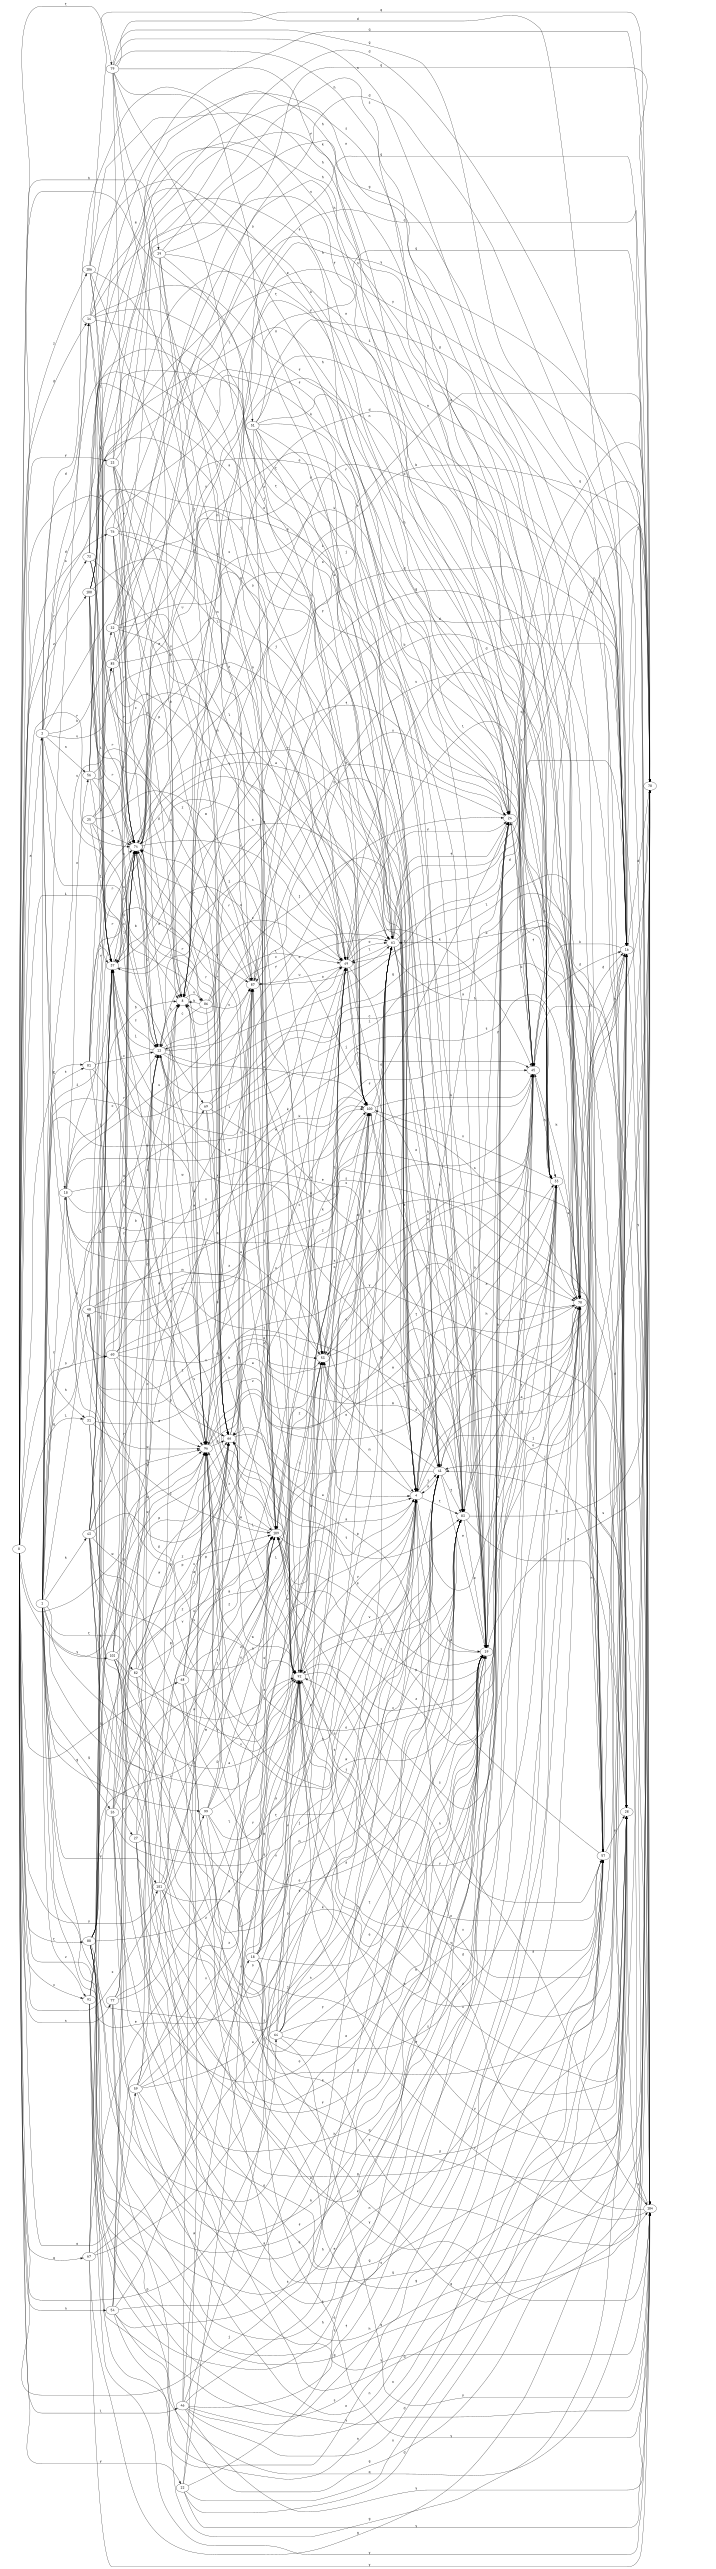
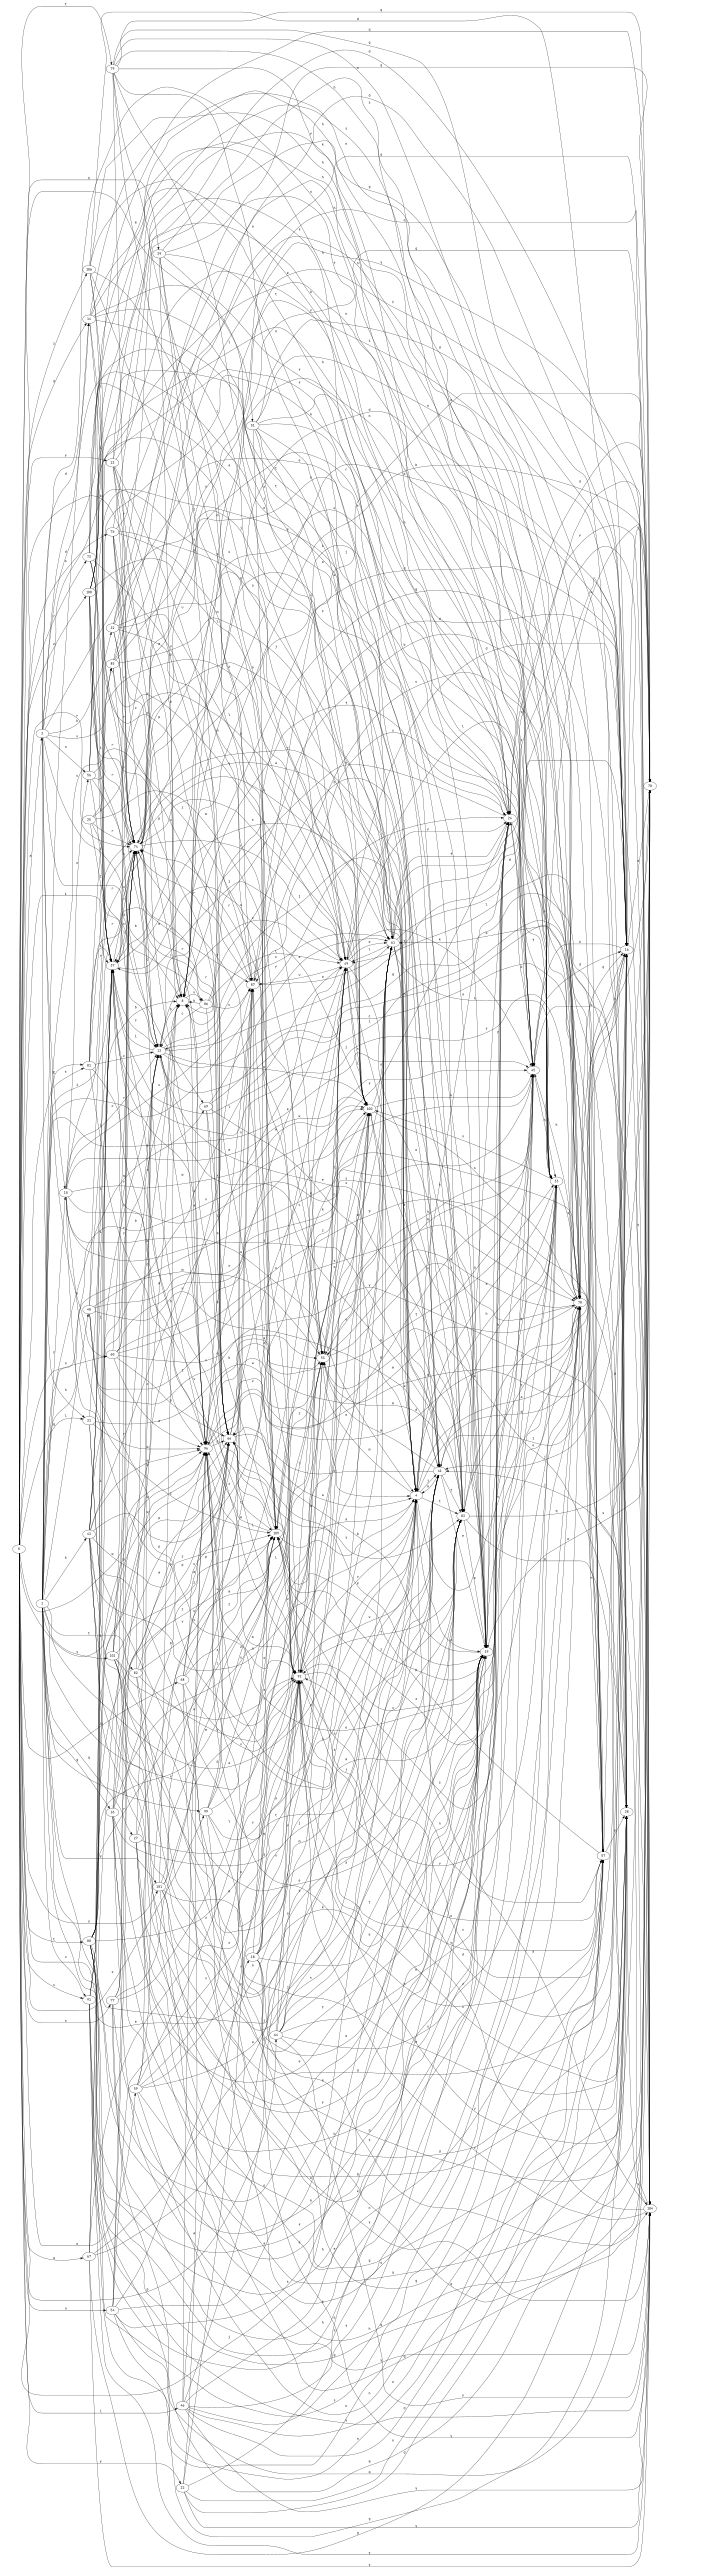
edge "104" -> "24": added, label "f"
edge "92" -> "74": removed, label "r"
